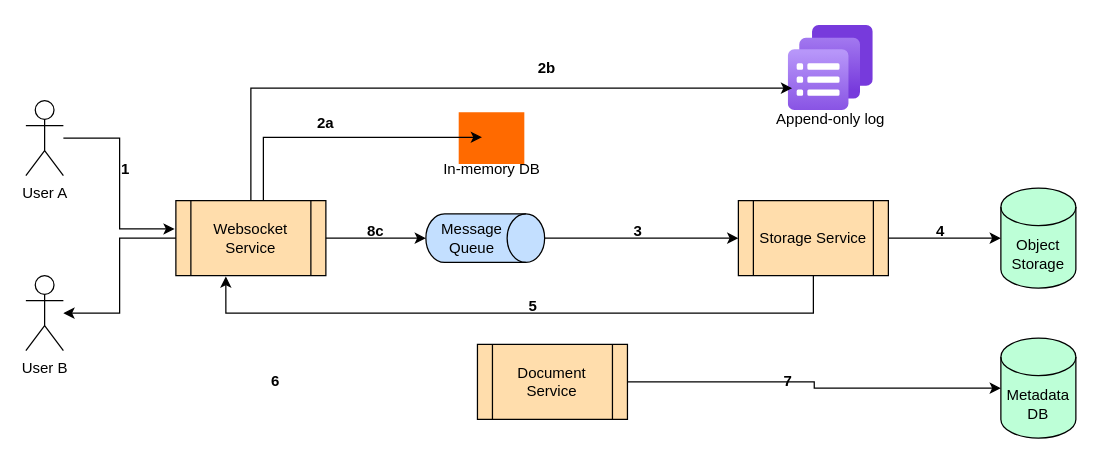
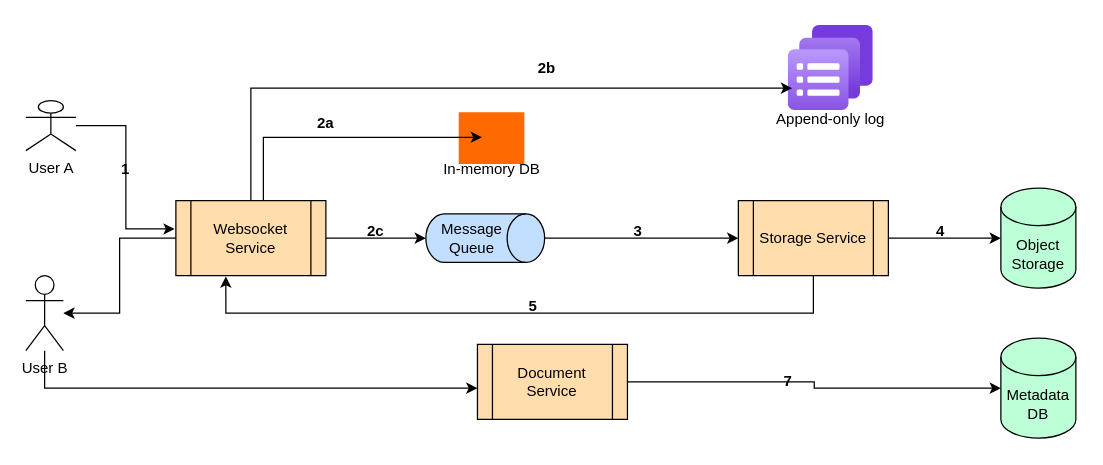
node "User A": size 38x75 -> 50x50
node "8c": label "8c" -> "2c"
node "6": removed
edge "User B" -> "Document Service": added
